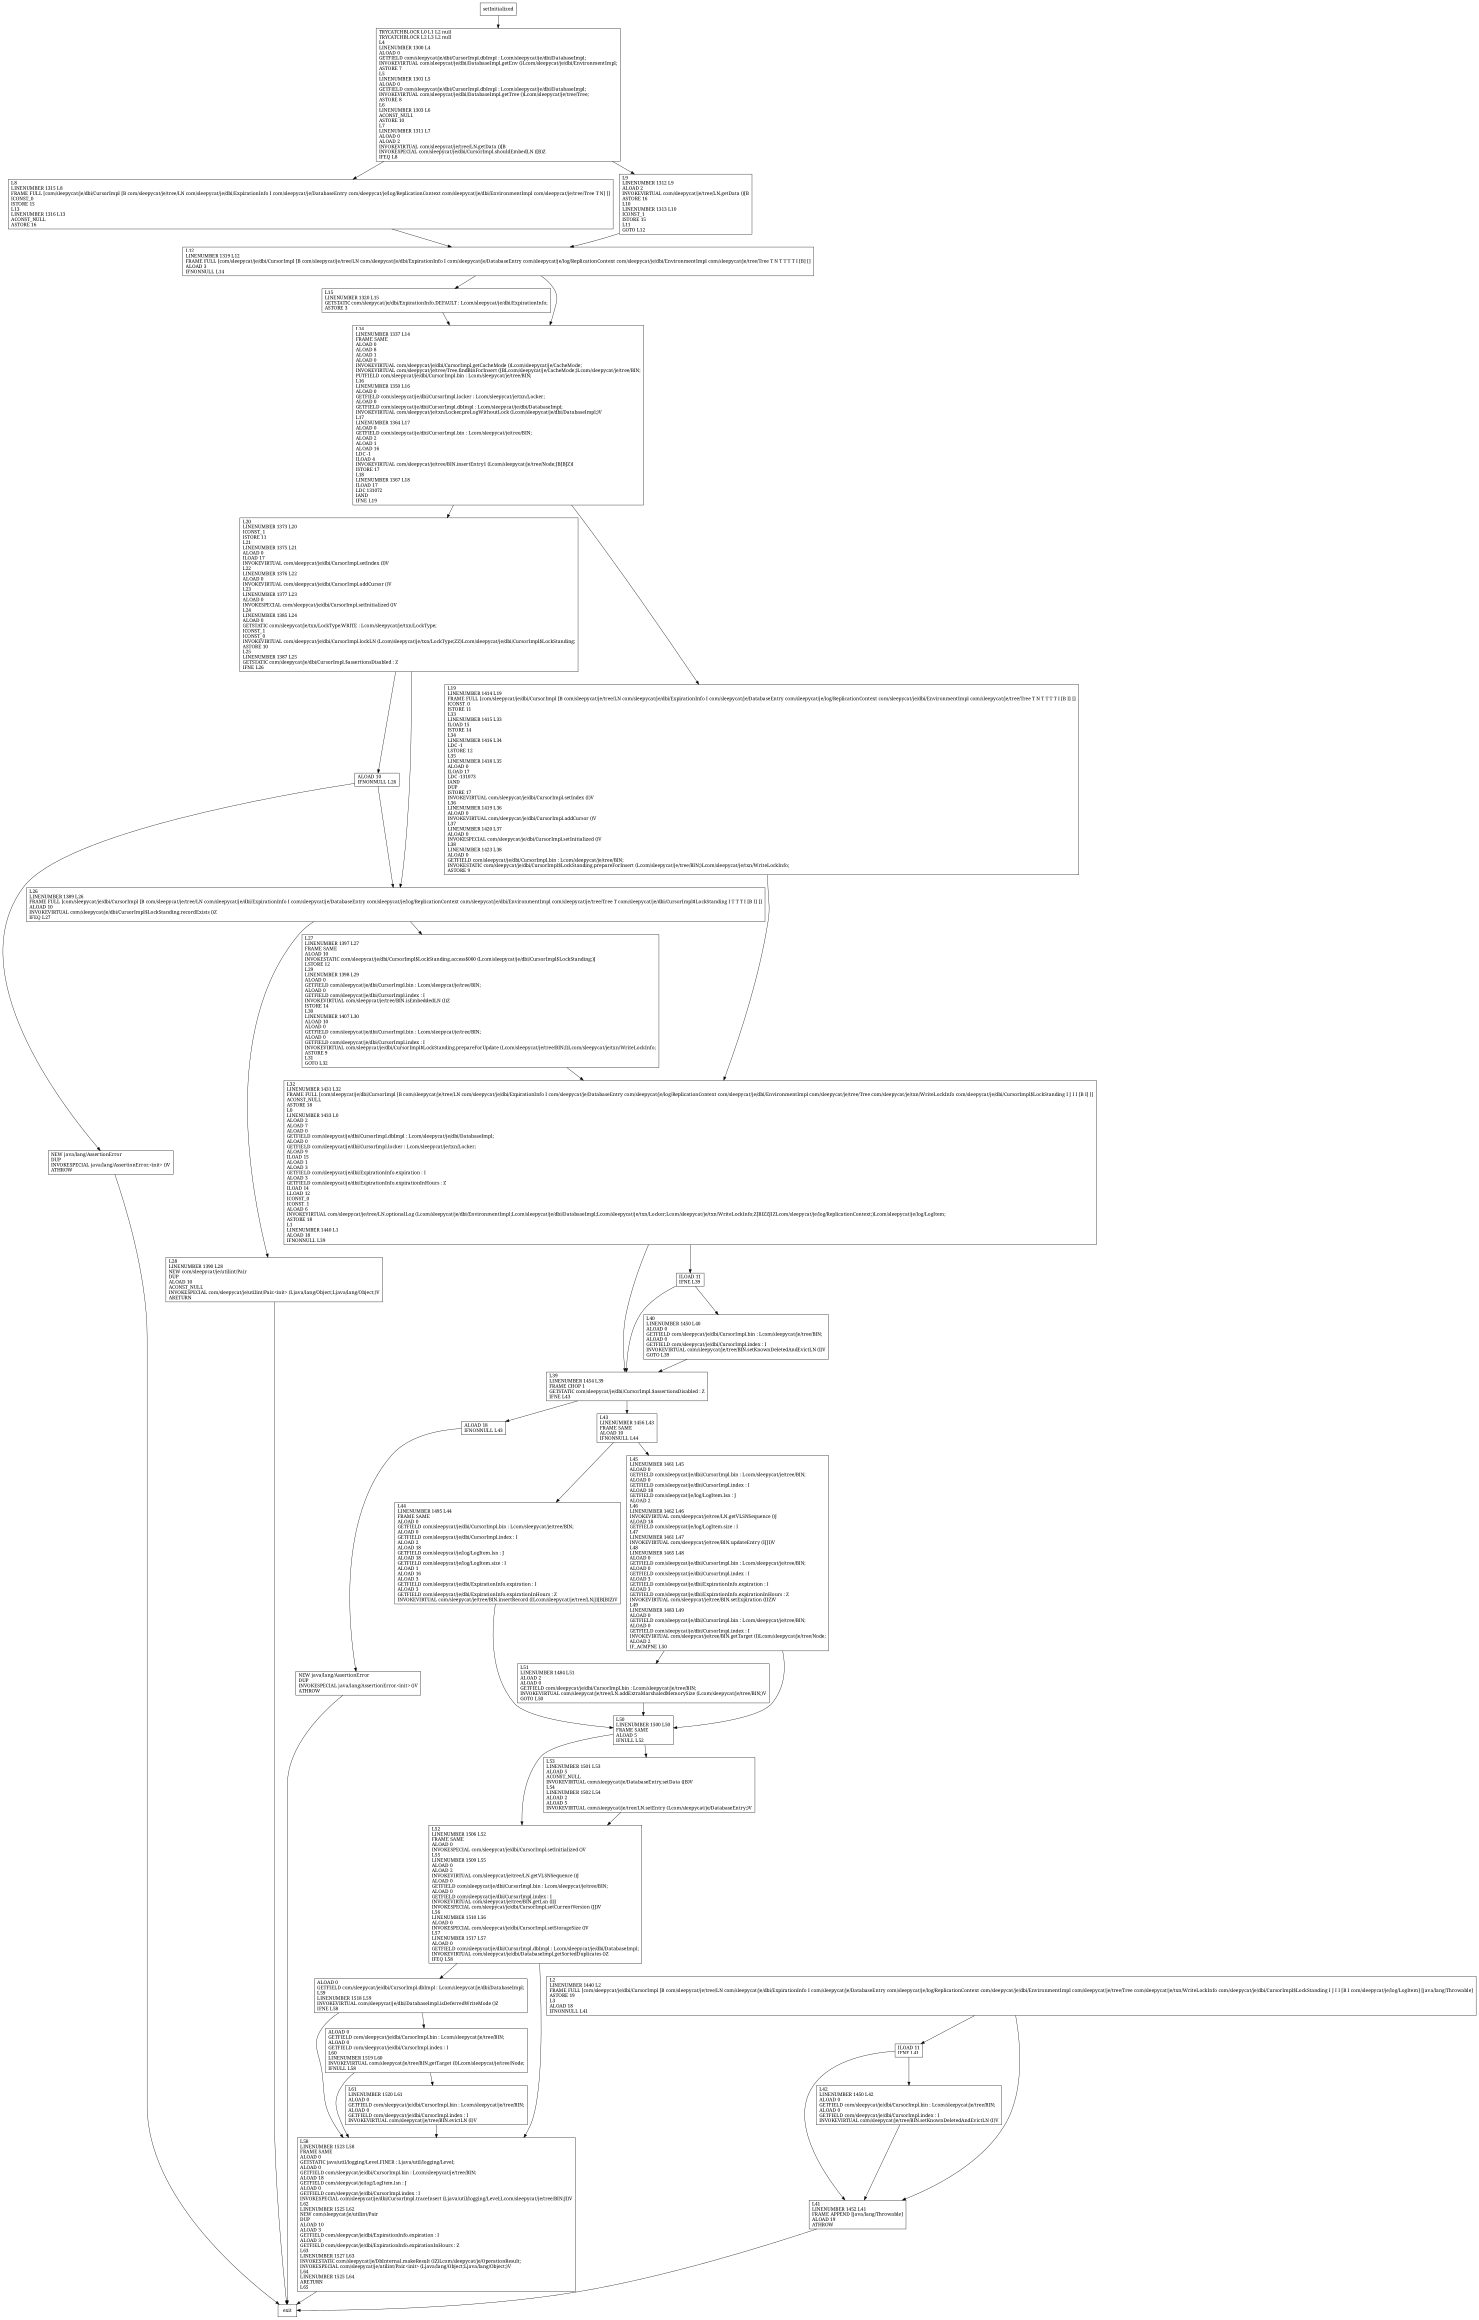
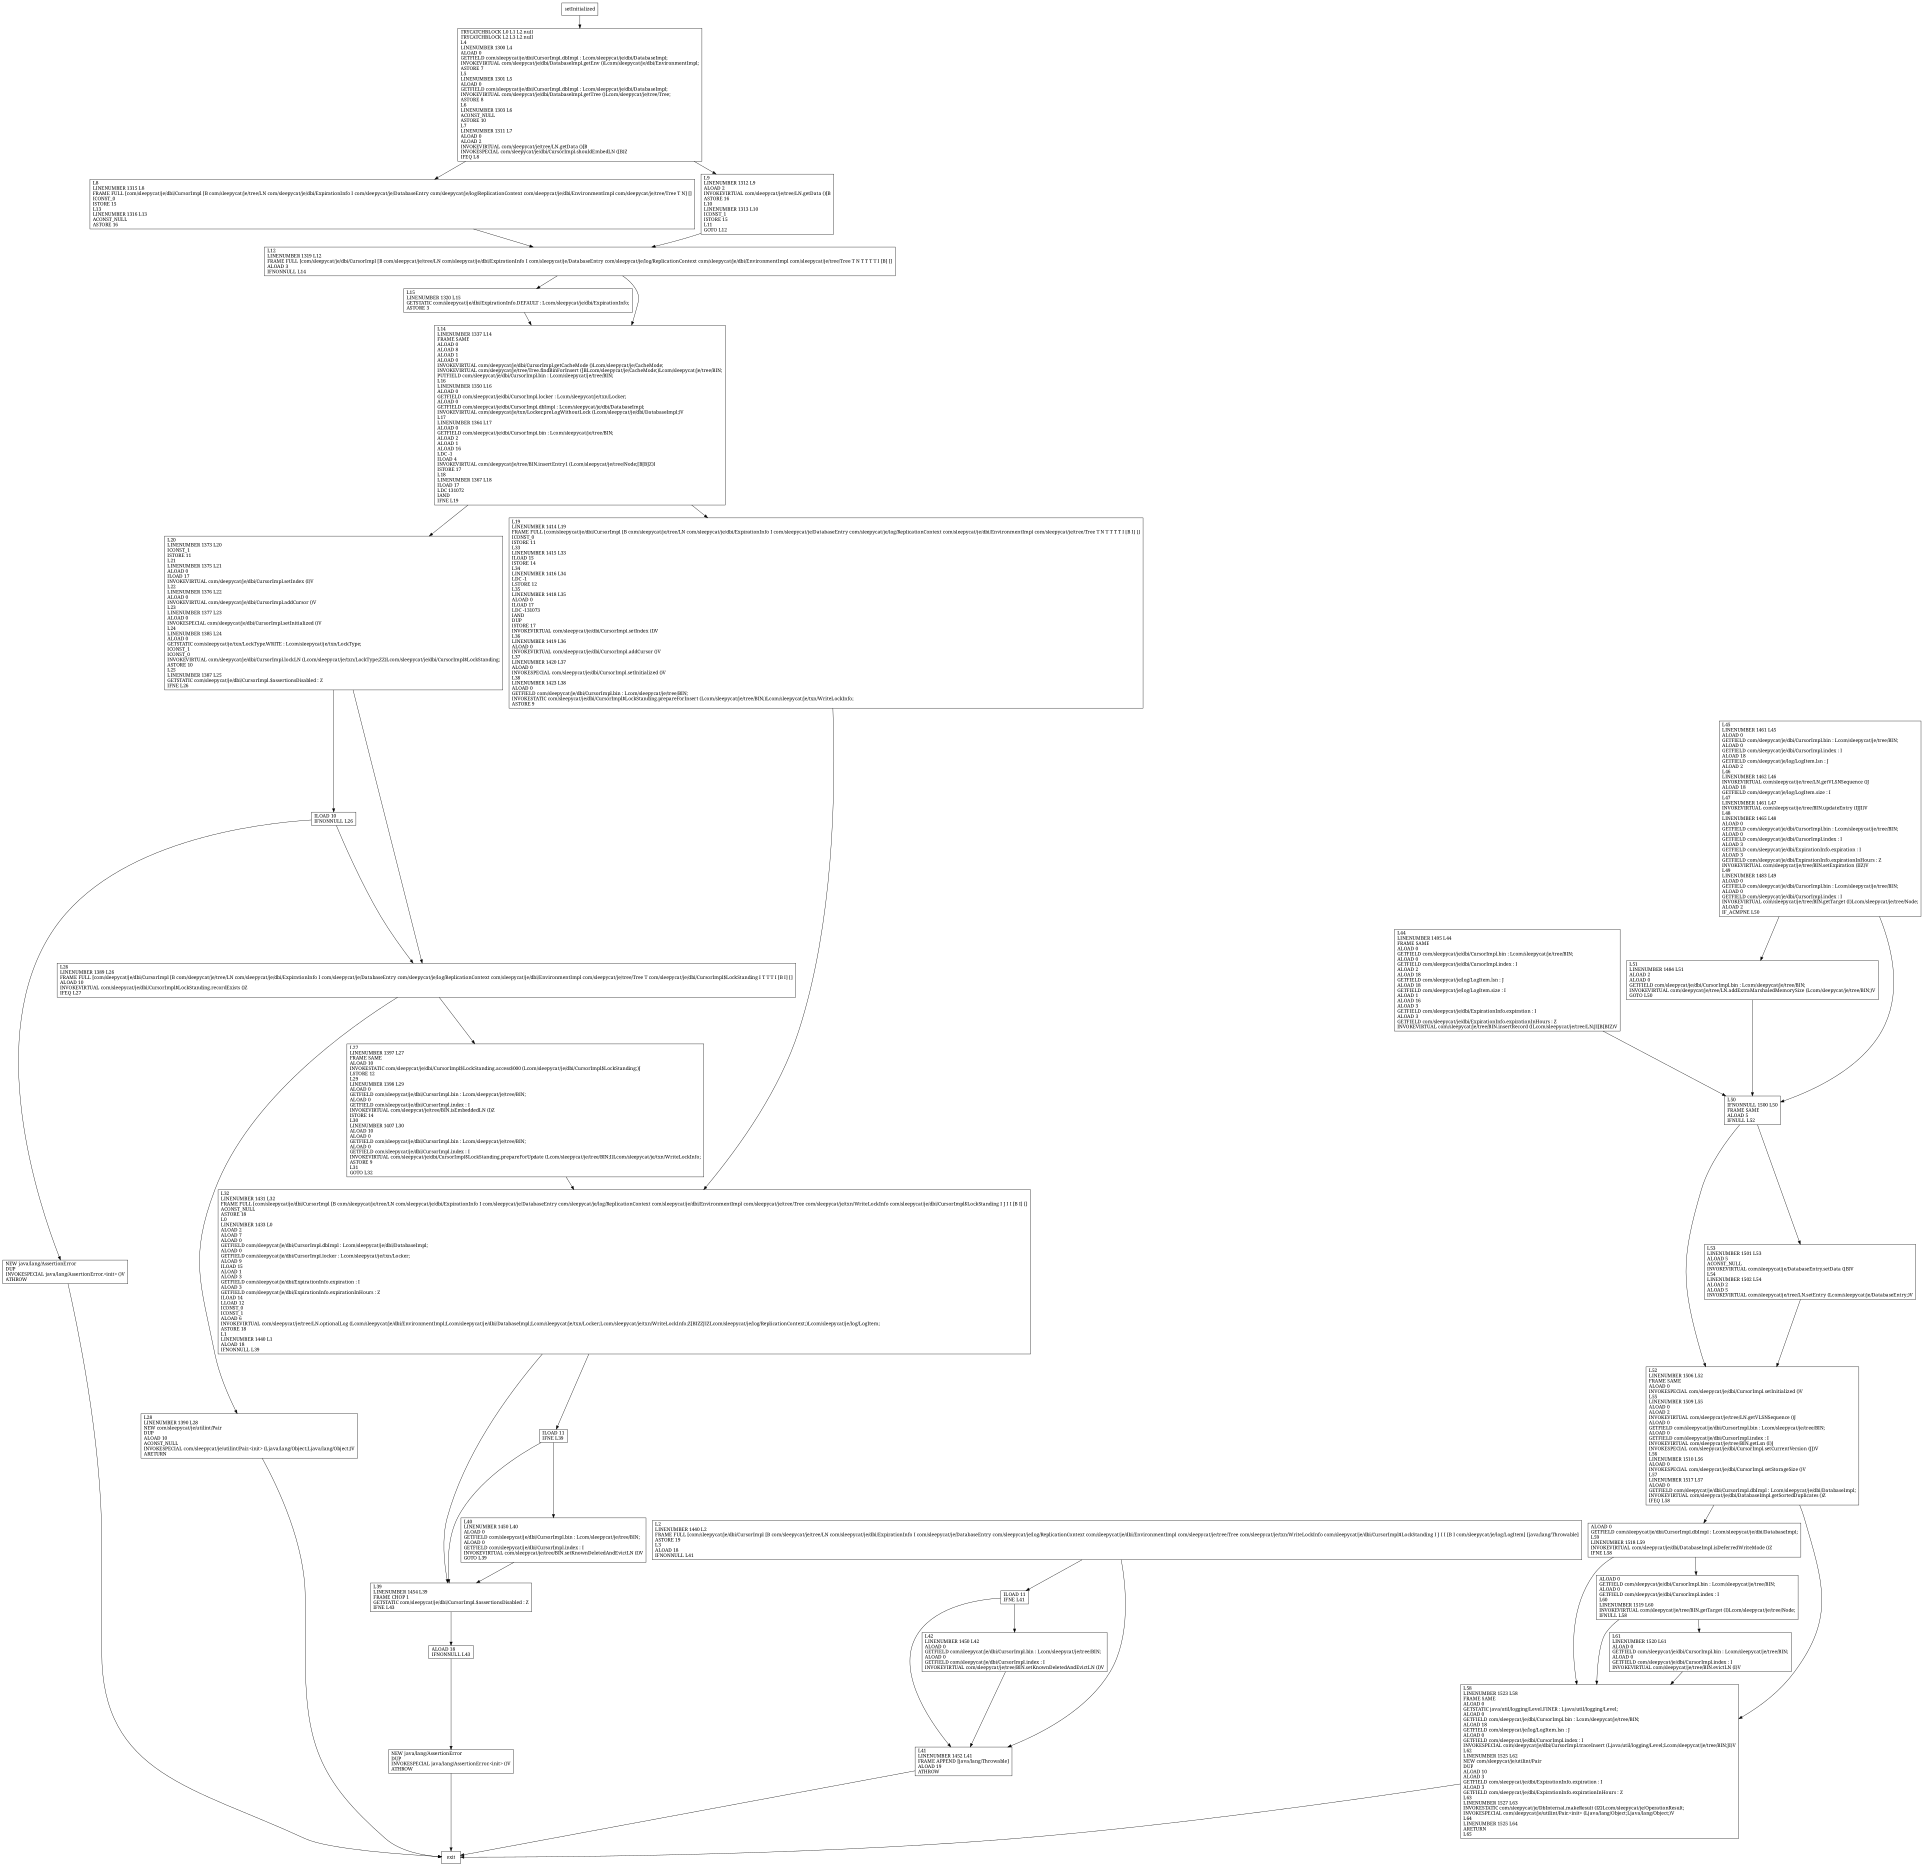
node "ALOAD 10 IFNONNULL L26": label "ALOAD 10 IFNONNULL L26" -> "ILOAD 10 IFNONNULL L26"
node "L43 LINENUMBER 1456 L43 FRAME SAME ALOAD 10 IFNONNULL L44": removed
node "L50 LINENUMBER 1500 L50 FRAME SAME ALOAD 5 IFNULL L52": label "L50 LINENUMBER 1500 L50 FRAME SAME ALOAD 5 IFNULL L52" -> "L50 IFNONNULL 1500 L50 FRAME SAME ALOAD 5 IFNULL L52"
